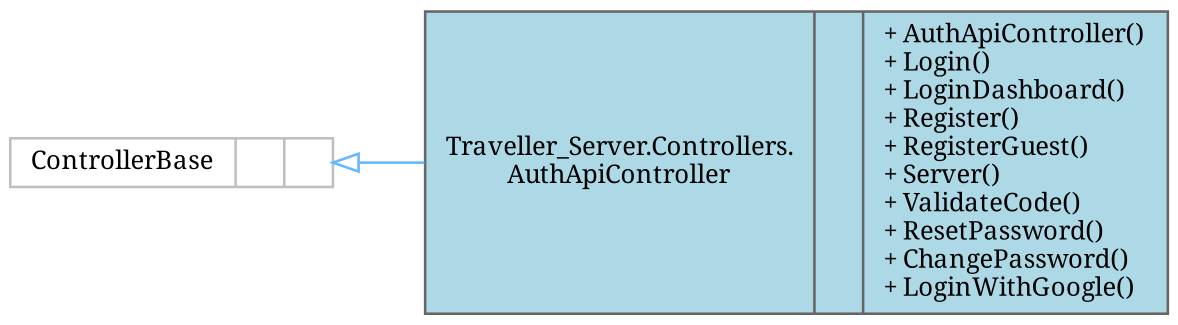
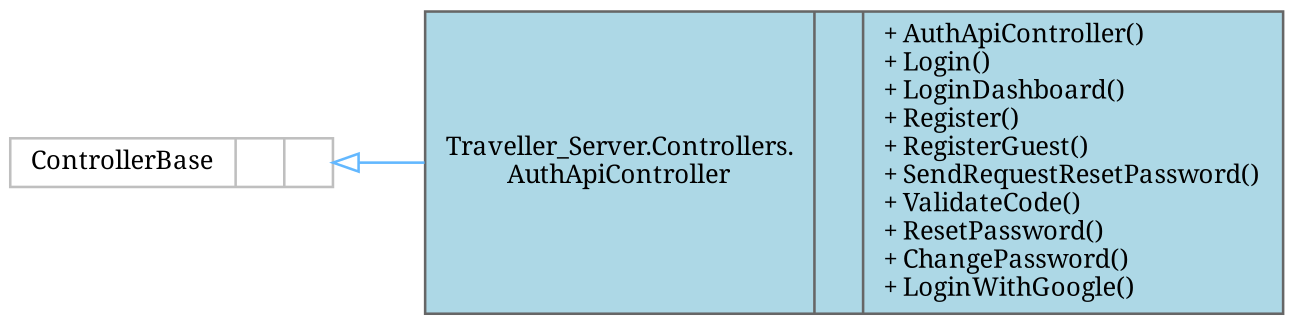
node "Traveller_Server.Controllers.": text "+ Server()" -> "+ SendRequestResetPassword()"
